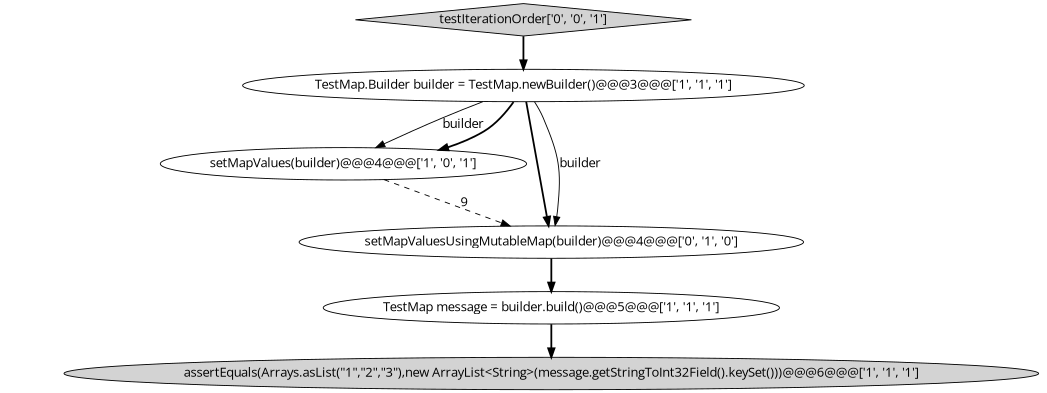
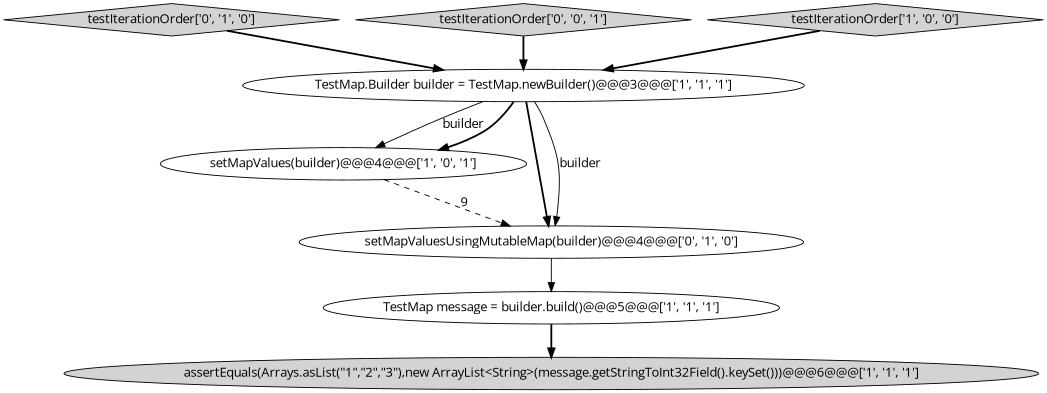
node "testIterationOrder['0', '1', '0']": added
node "testIterationOrder['1', '0', '0']": added
edge "setMapValuesUsingMutableMap(builder)@@@4@@@['0', '1', '0']" -> "TestMap message = builder.build()@@@5@@@['1', '1', '1']": style bold -> solid
